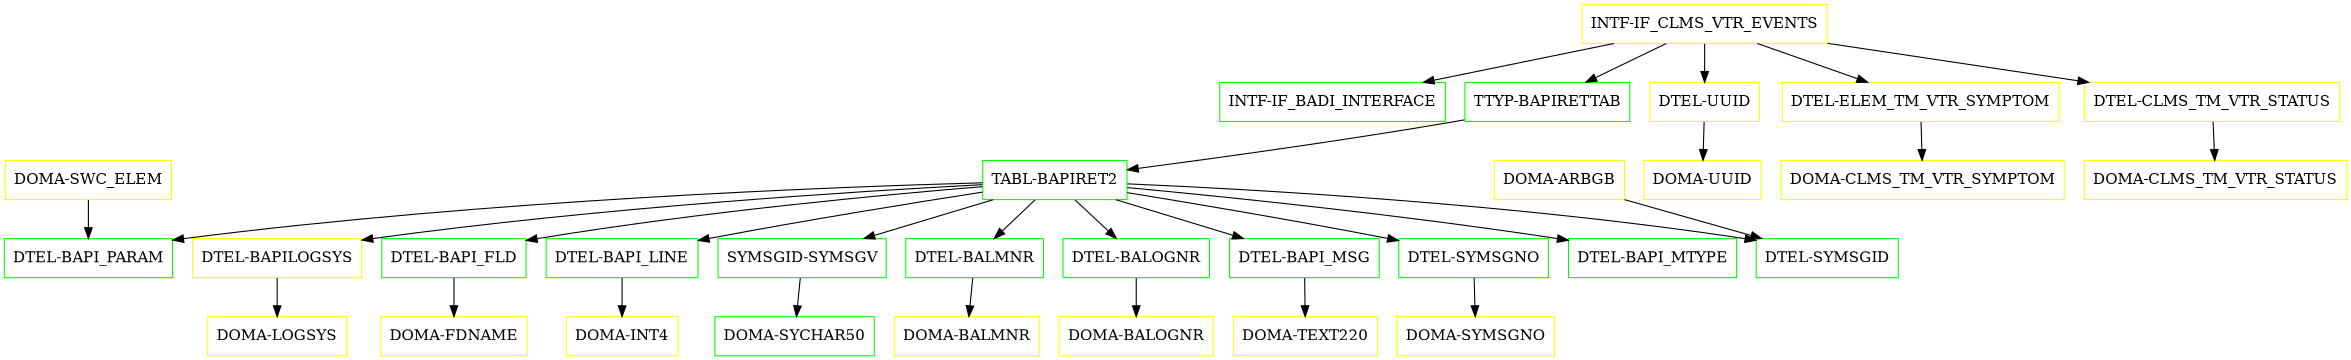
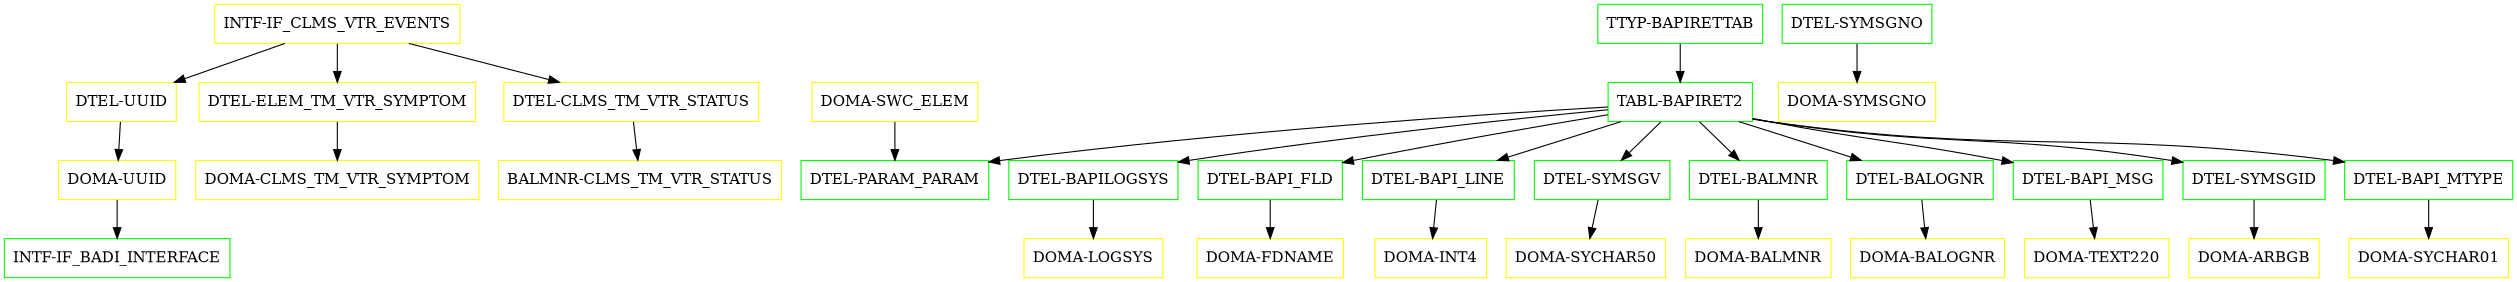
edge "INTF-IF_CLMS_VTR_EVENTS" -> "TTYP-BAPIRETTAB": removed
edge "INTF-IF_CLMS_VTR_EVENTS" -> "INTF-IF_BADI_INTERFACE": now "DOMA-UUID" -> "INTF-IF_BADI_INTERFACE"
node "DOMA-CLMS_TM_VTR_STATUS": label "DOMA-CLMS_TM_VTR_STATUS" -> "BALMNR-CLMS_TM_VTR_STATUS"
edge "TABL-BAPIRET2" -> "DTEL-SYMSGNO": removed
edge "DOMA-ARBGB" -> "DTEL-SYMSGID": reversed
node "DTEL-BAPI_PARAM": label "DTEL-BAPI_PARAM" -> "DTEL-PARAM_PARAM"
node "DTEL-BAPILOGSYS": color yellow -> green
node "SYMSGID-SYMSGV": label "SYMSGID-SYMSGV" -> "DTEL-SYMSGV"
node "DOMA-SYCHAR01": added
node "DOMA-SYCHAR50": color green -> yellow
